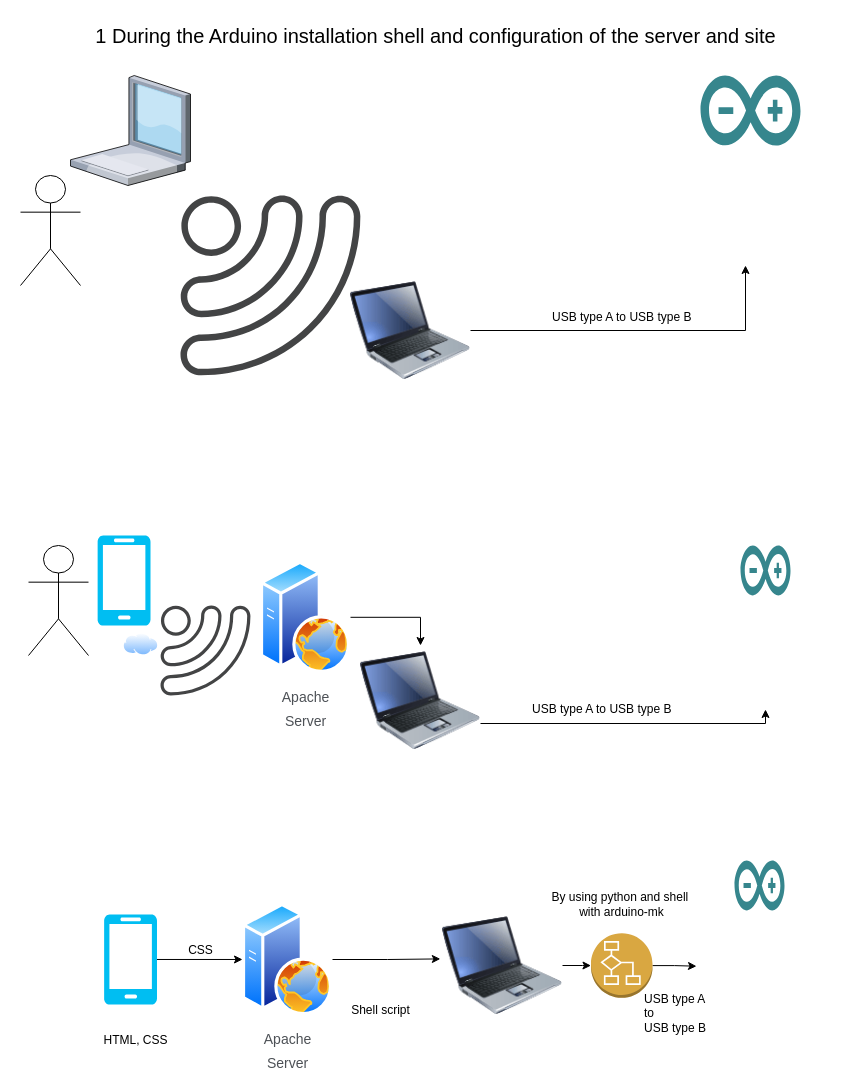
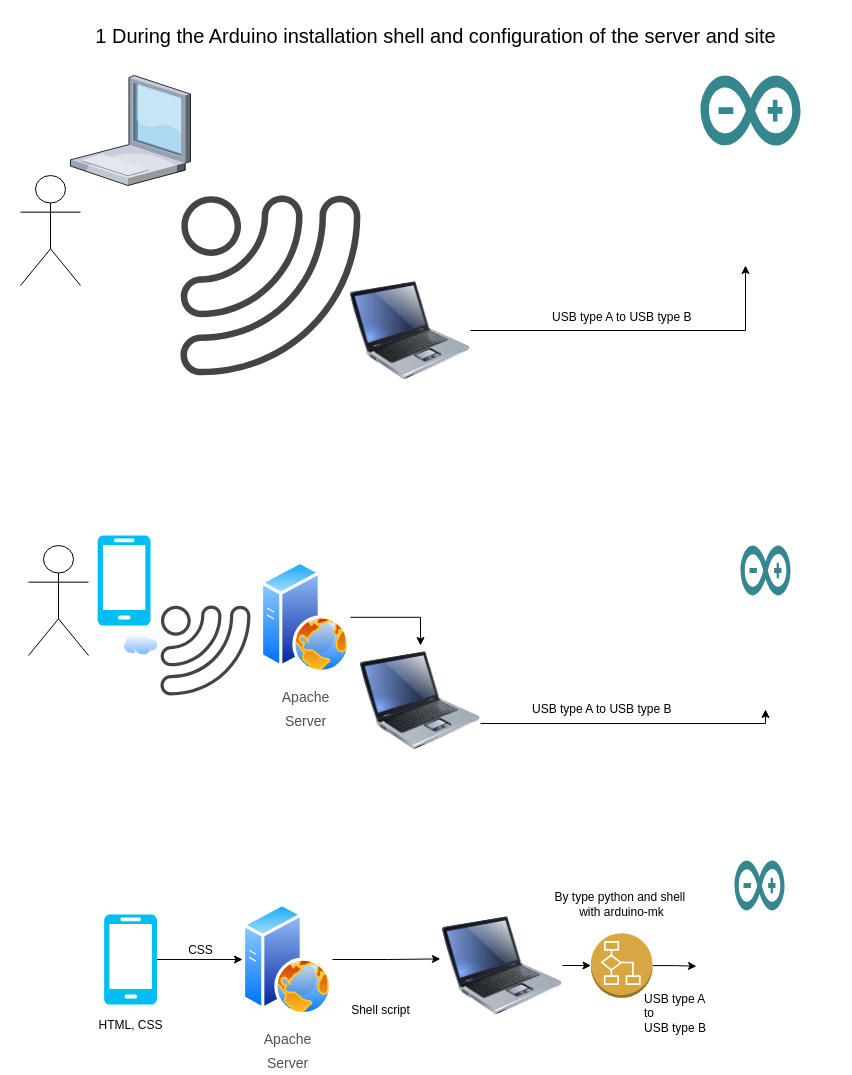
node "By using python and shell with arduino-mk": label "By using python and shell with arduino-mk" -> "By type python and shell with arduino-mk"
node "HTML, CSS": moved (136, 1041) -> (131, 1026)
